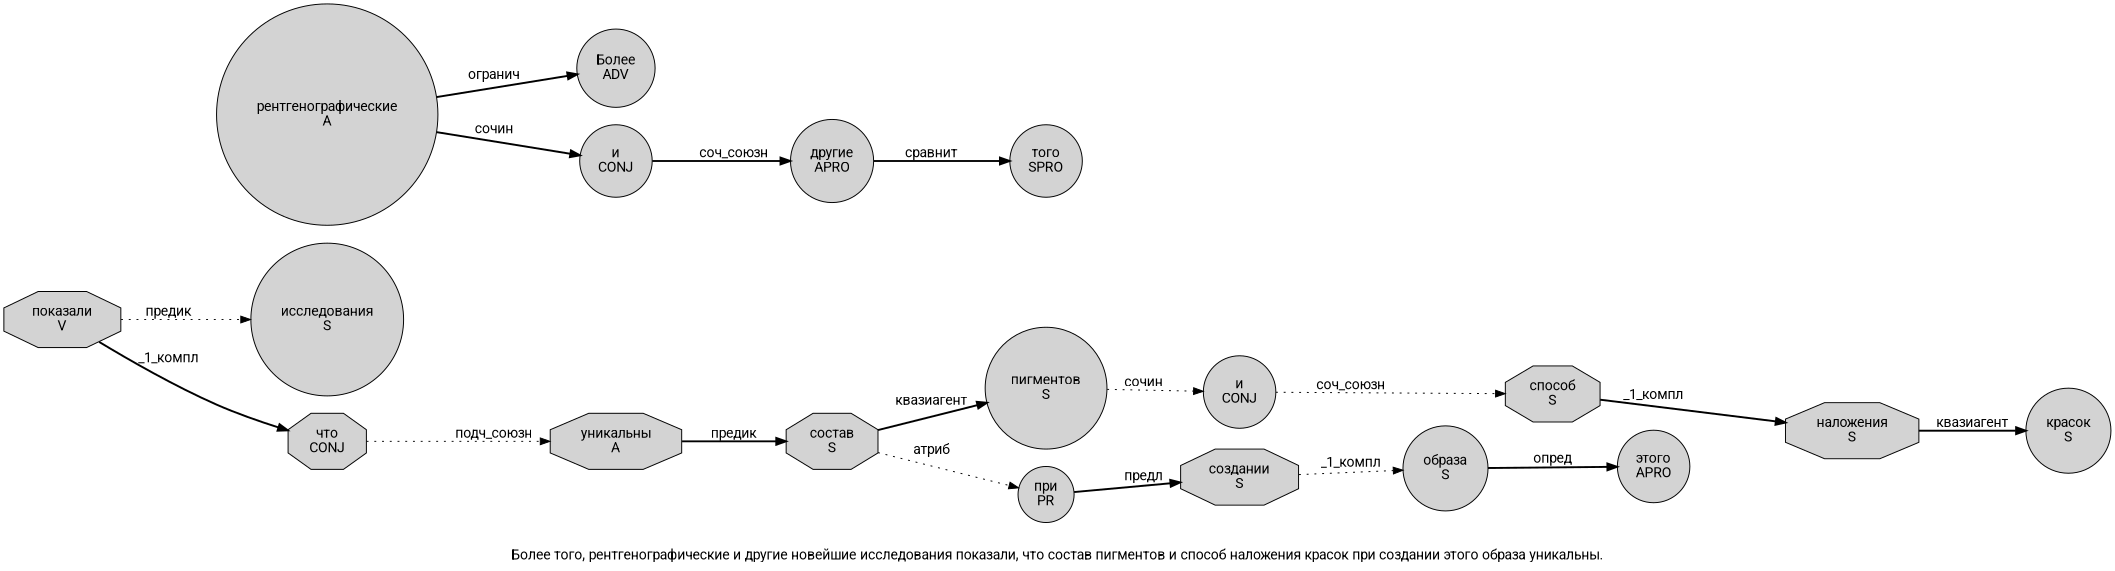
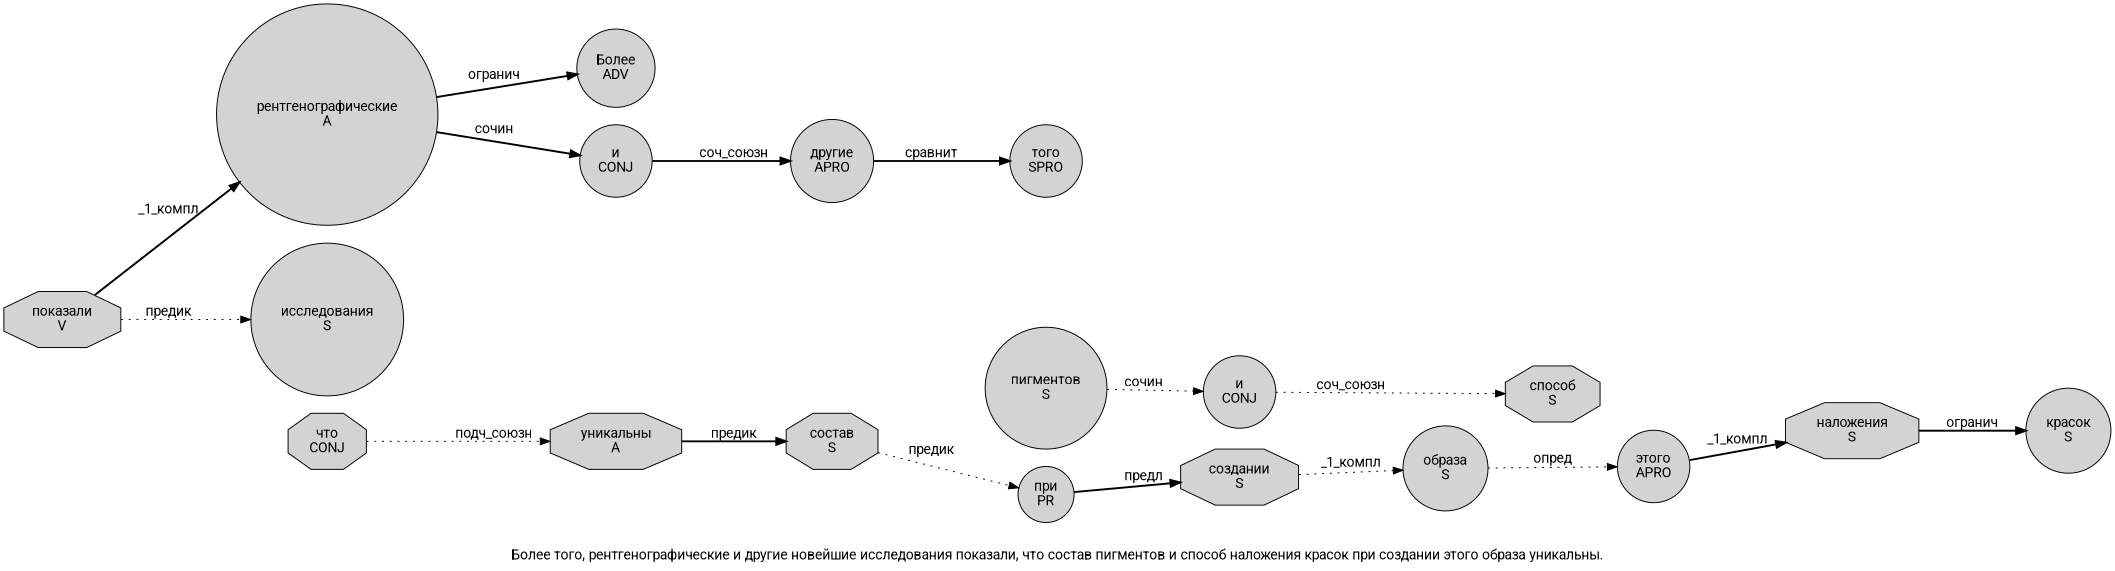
edge "показали V" -> "что CONJ": now "показали V" -> "рентгенографические A"
edge "способ S" -> "наложения S": now "этого APRO" -> "наложения S"
edge "состав S" -> "пигментов S": removed, label "квазиагент"
edge "наложения S" -> "красок S": label "квазиагент" -> "огранич"
edge "состав S" -> "при PR": label "атриб" -> "предик"
edge "образа S" -> "этого APRO": style bold -> dotted
